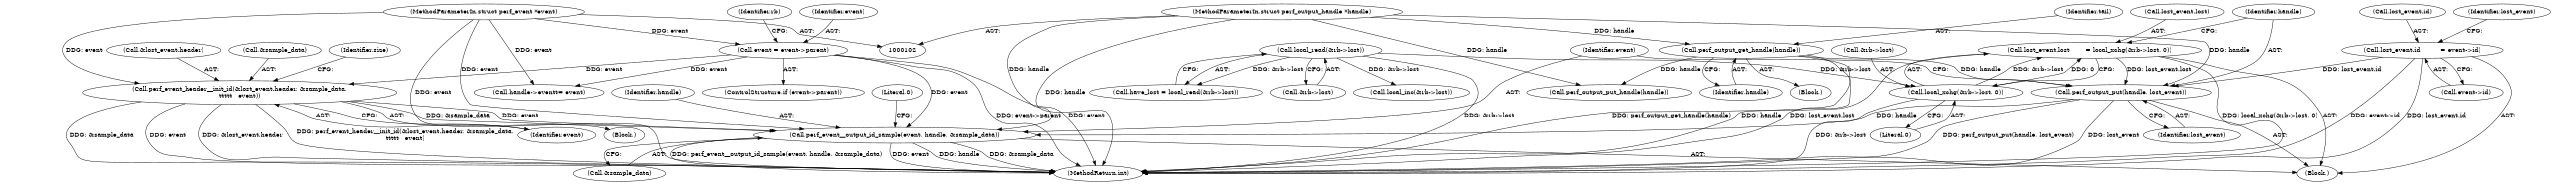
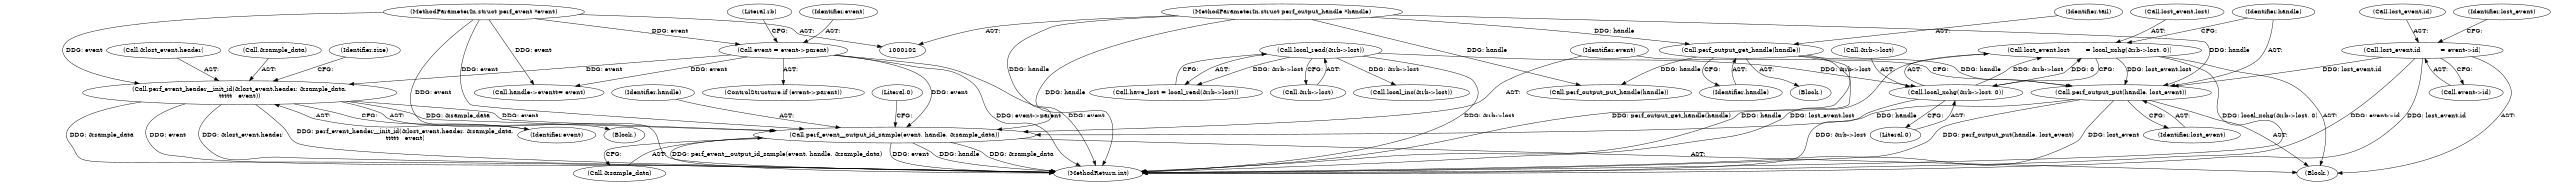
node "(Identifier,rb)": label "(Identifier,rb)" -> "(Literal,rb)"
